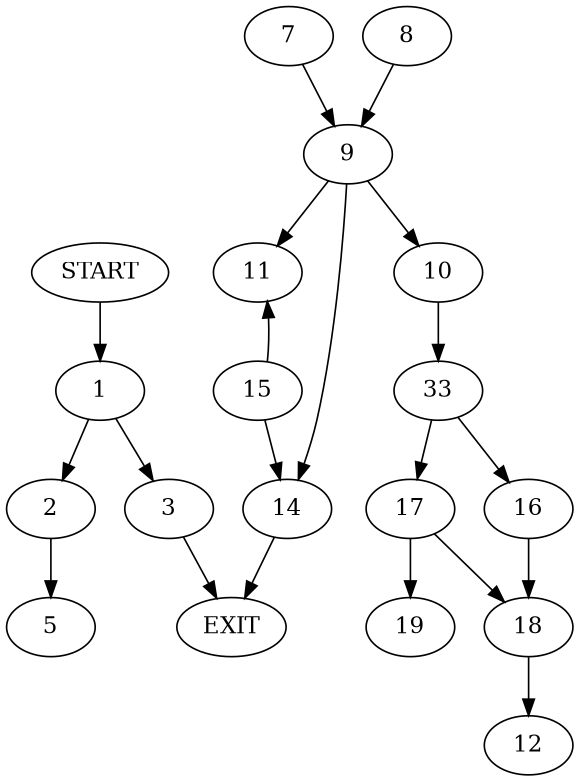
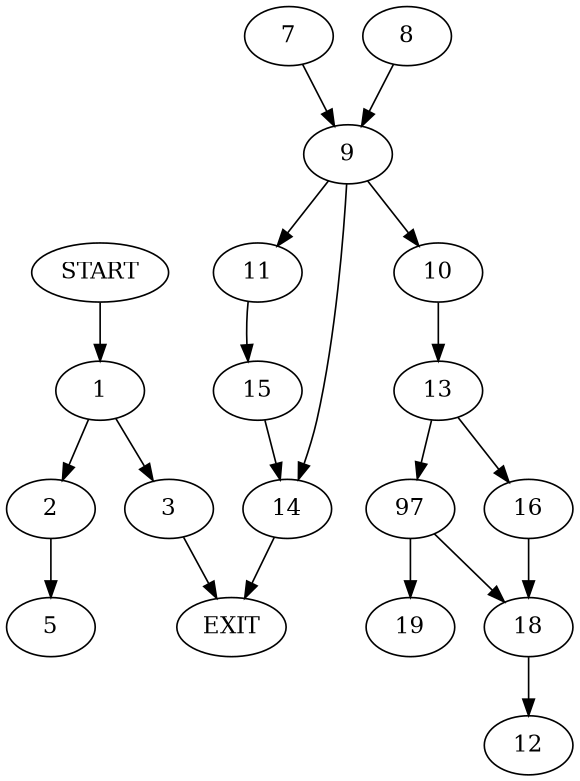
edge "15" -> "11": reversed
node "33": label "33" -> "13"
node "17": label "17" -> "97"
